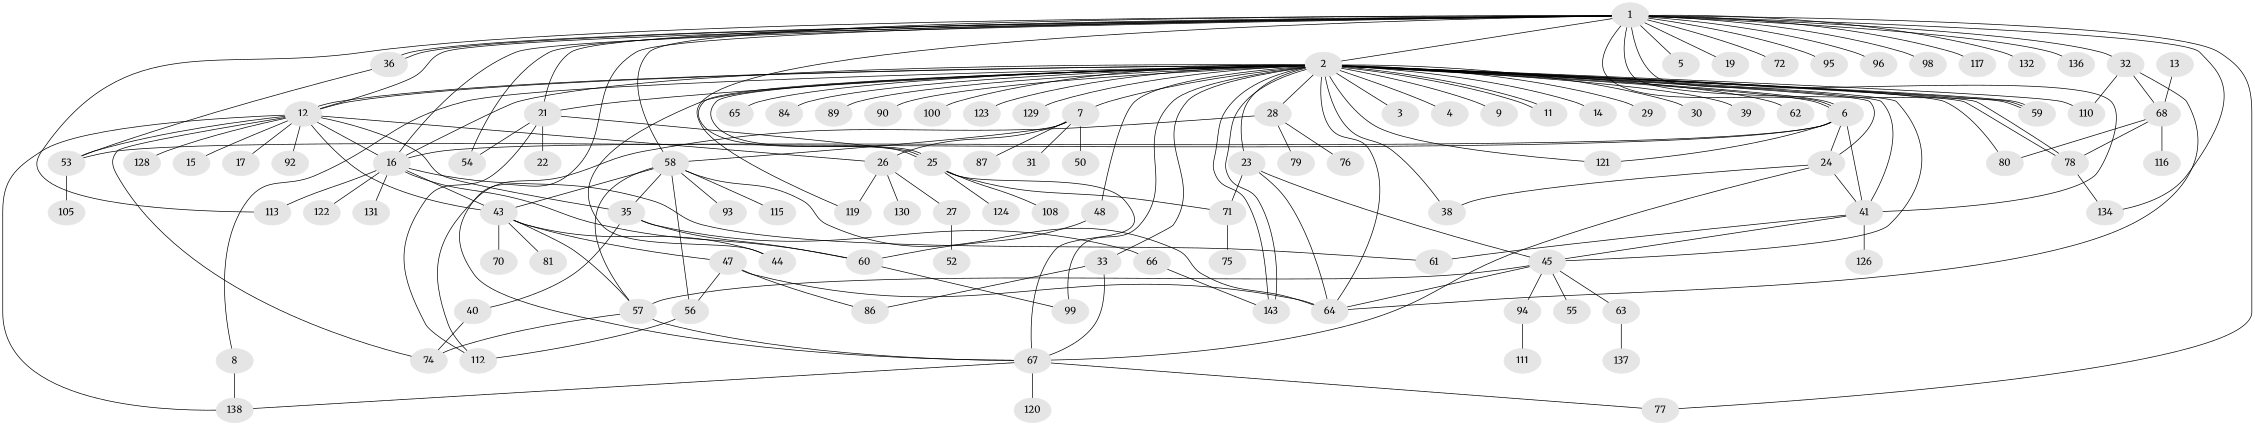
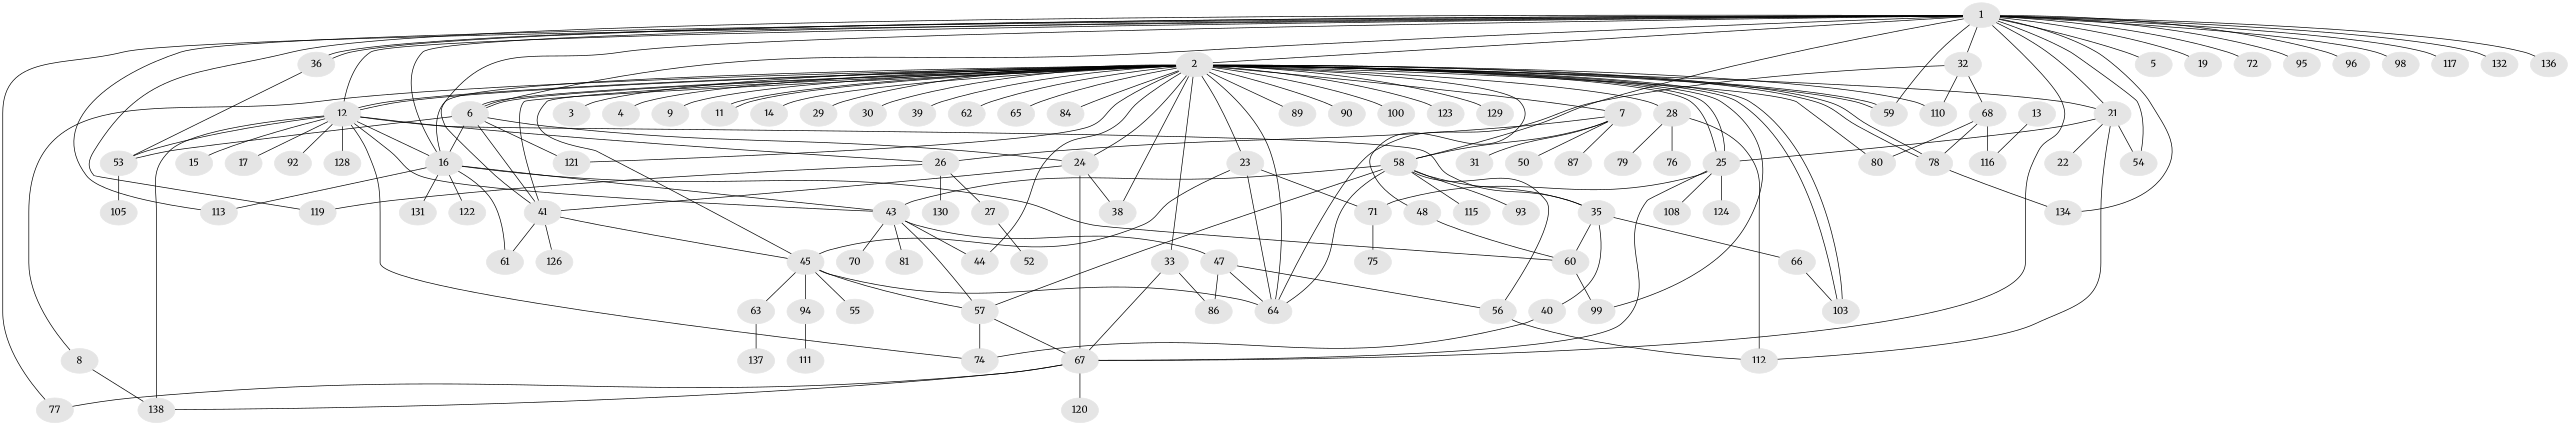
edge "13" -- "68": now "13" -- "116"
node "143": label "143" -> "103"
